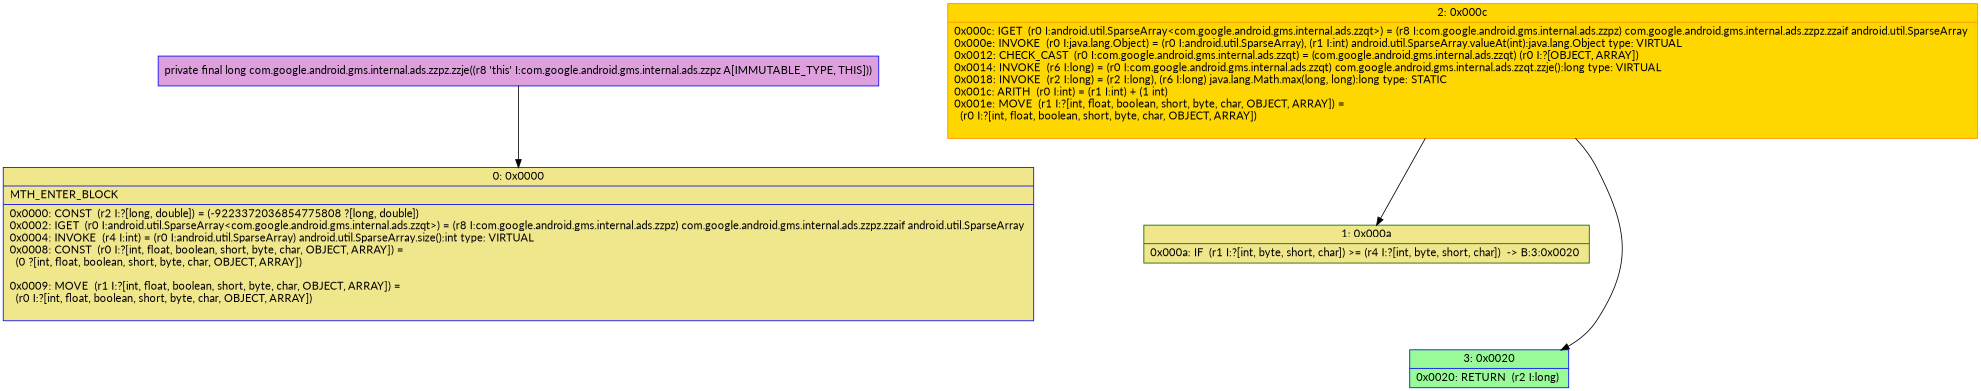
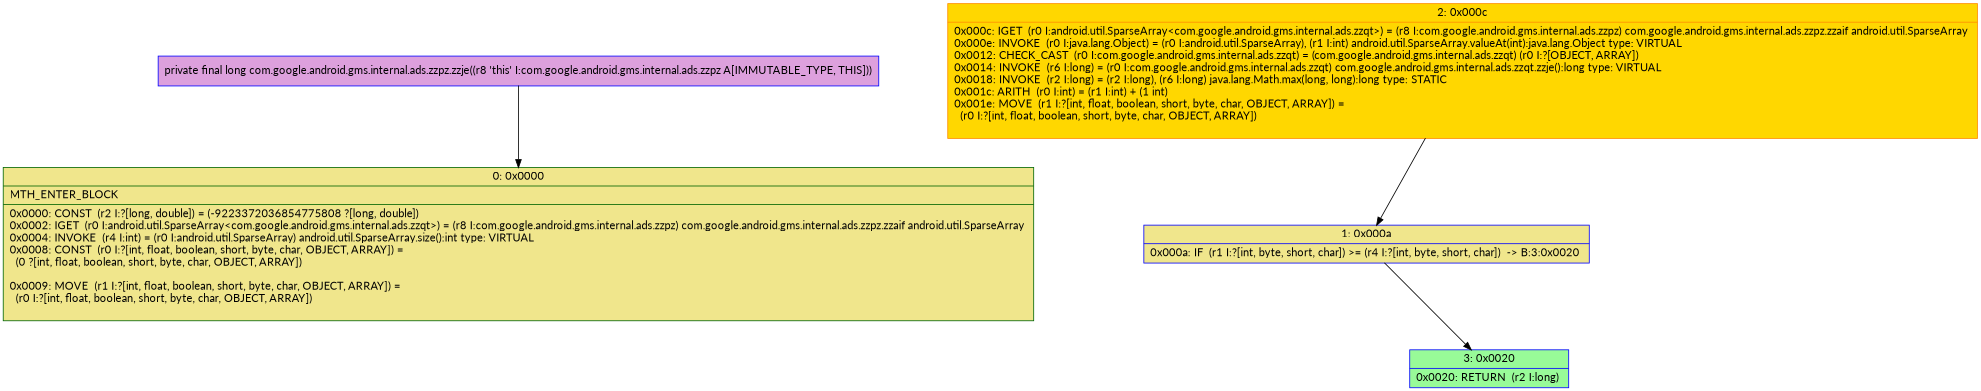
node "0: 0x0000": color blue -> darkgreen
node "1: 0x000a": color darkgreen -> blue
edge "2: 0x000c" -> "3: 0x0020": now "1: 0x000a" -> "3: 0x0020"
